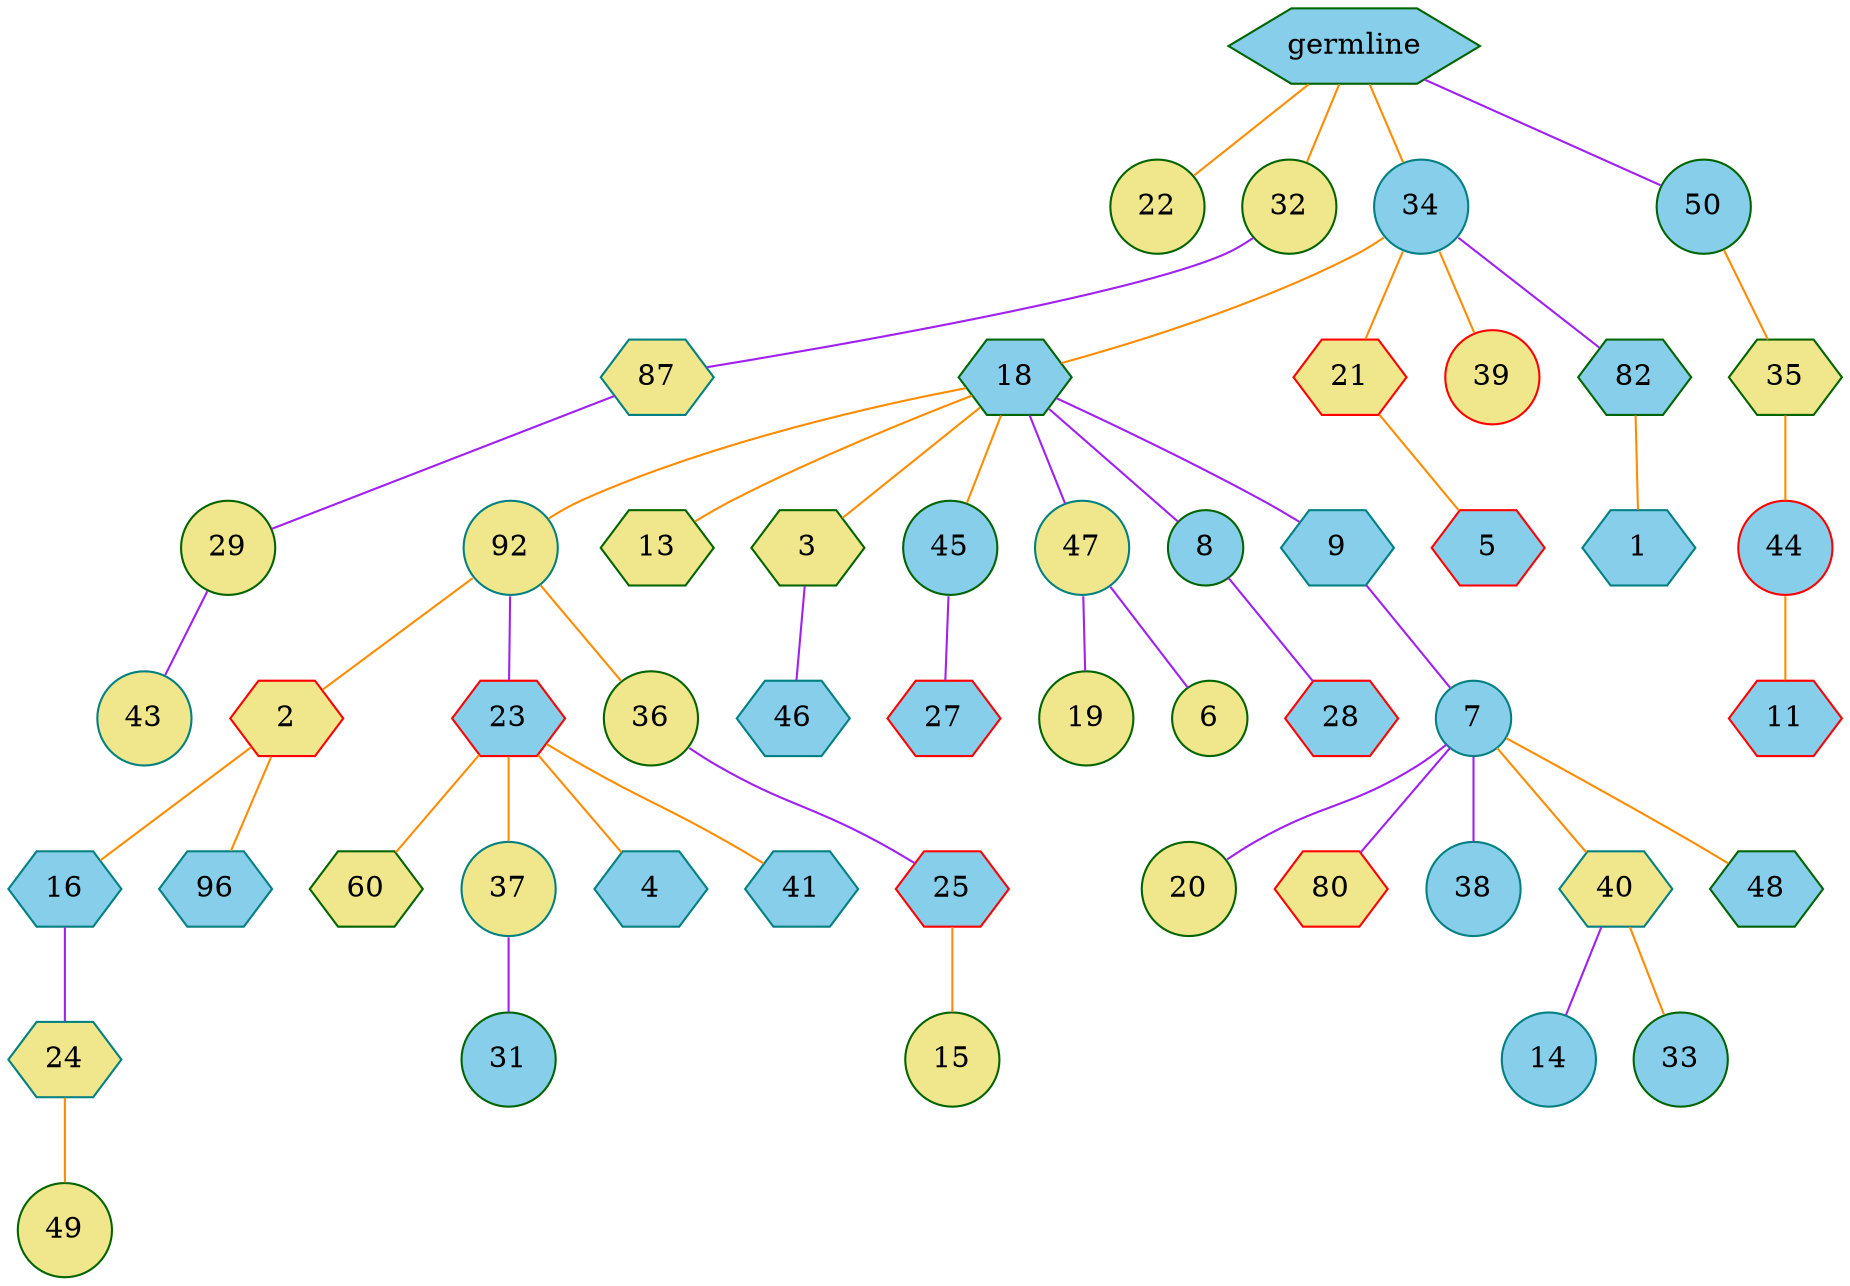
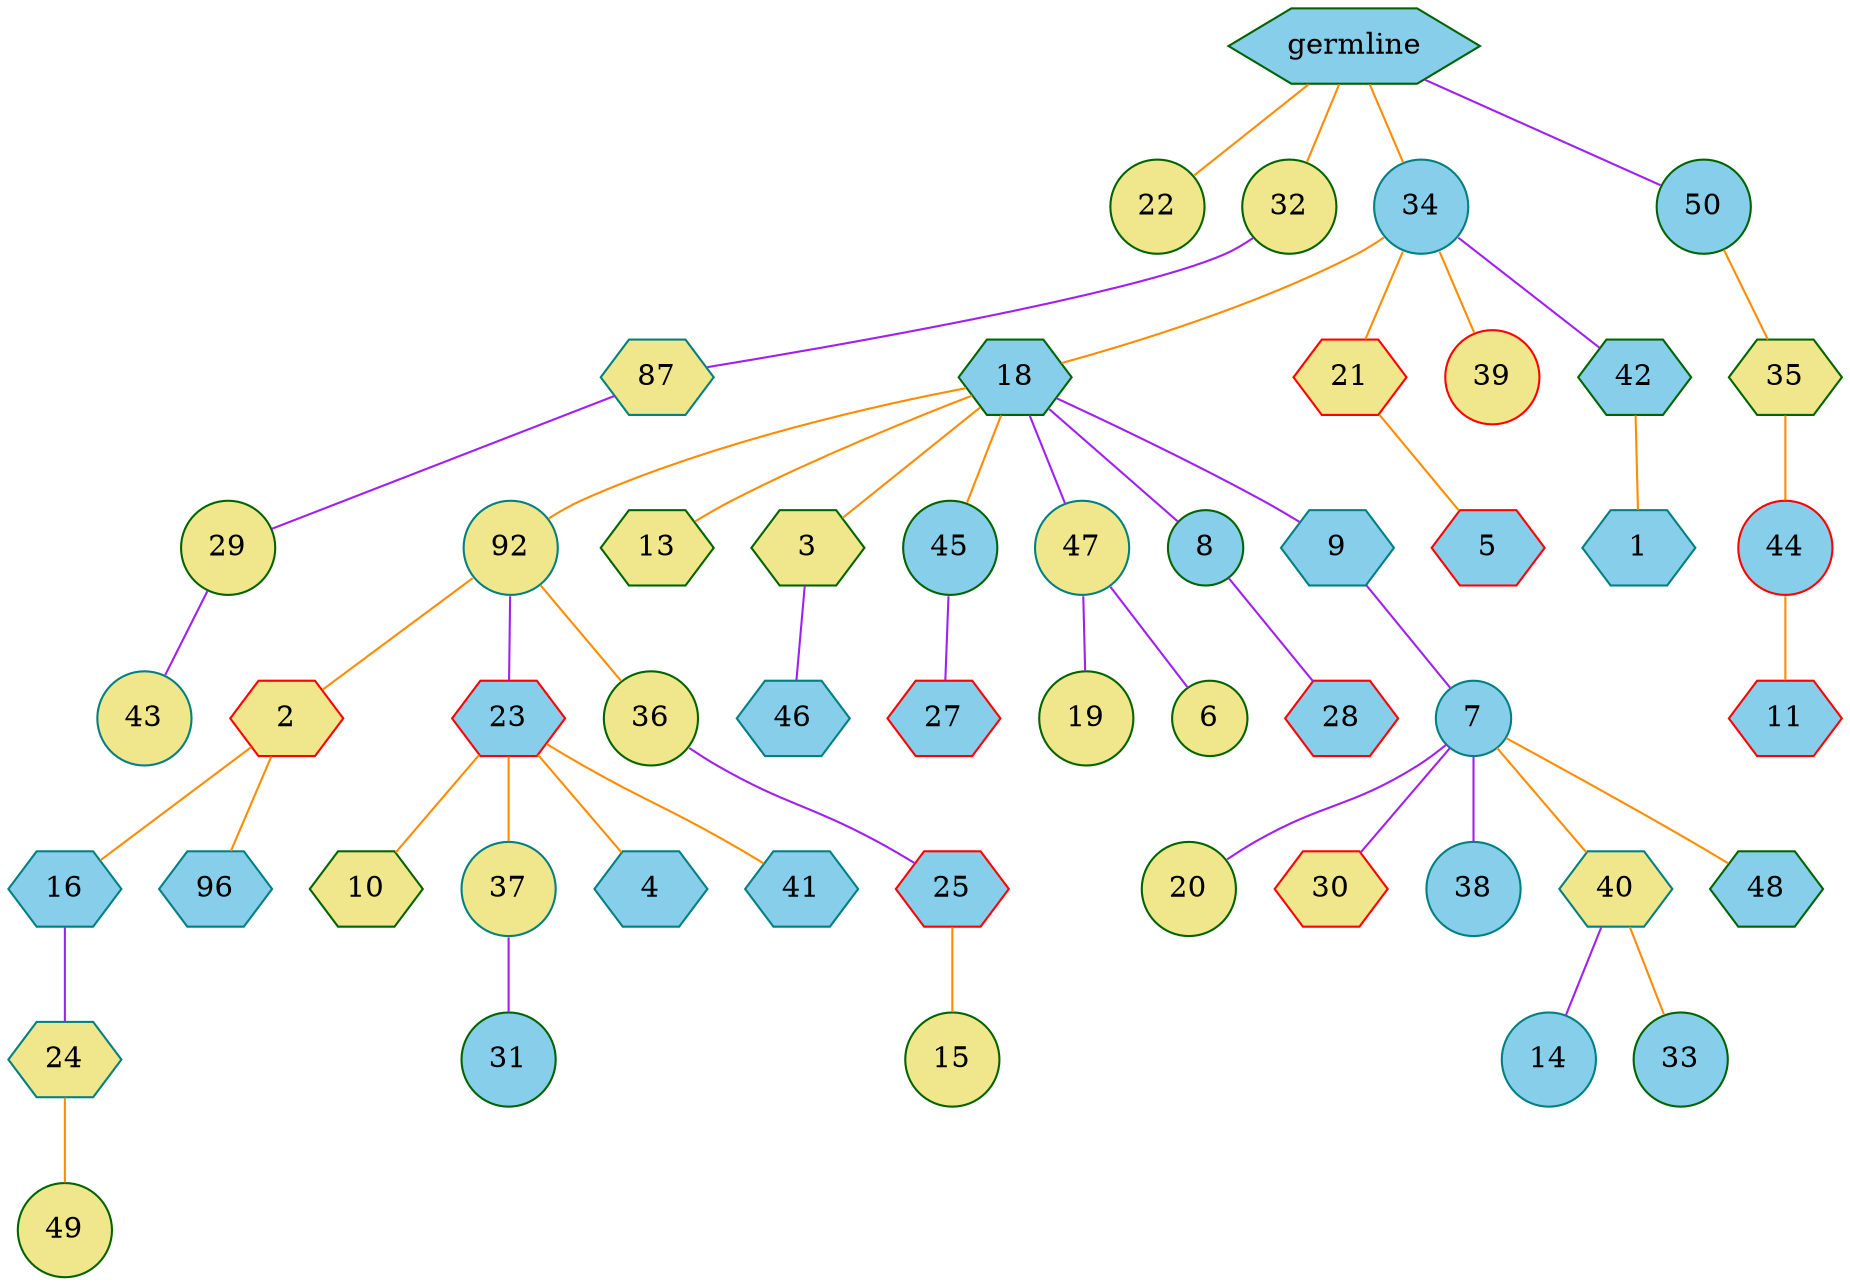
node "82": label "82" -> "42"
node "60": label "60" -> "10"
node "80": label "80" -> "30"
